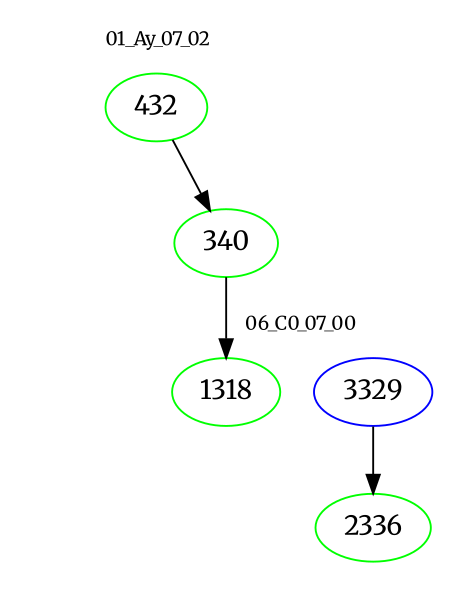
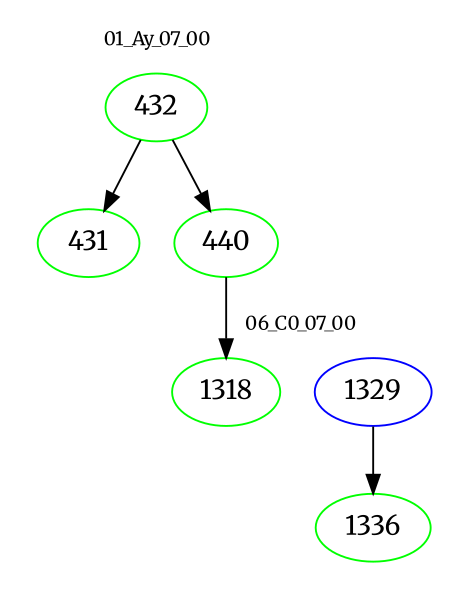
cluster "01_Ay_07_02": label "01_Ay_07_02" -> "01_Ay_07_00"
node "431": added
node "340": label "340" -> "440"
node "3329": label "3329" -> "1329"
node "2336": label "2336" -> "1336"
